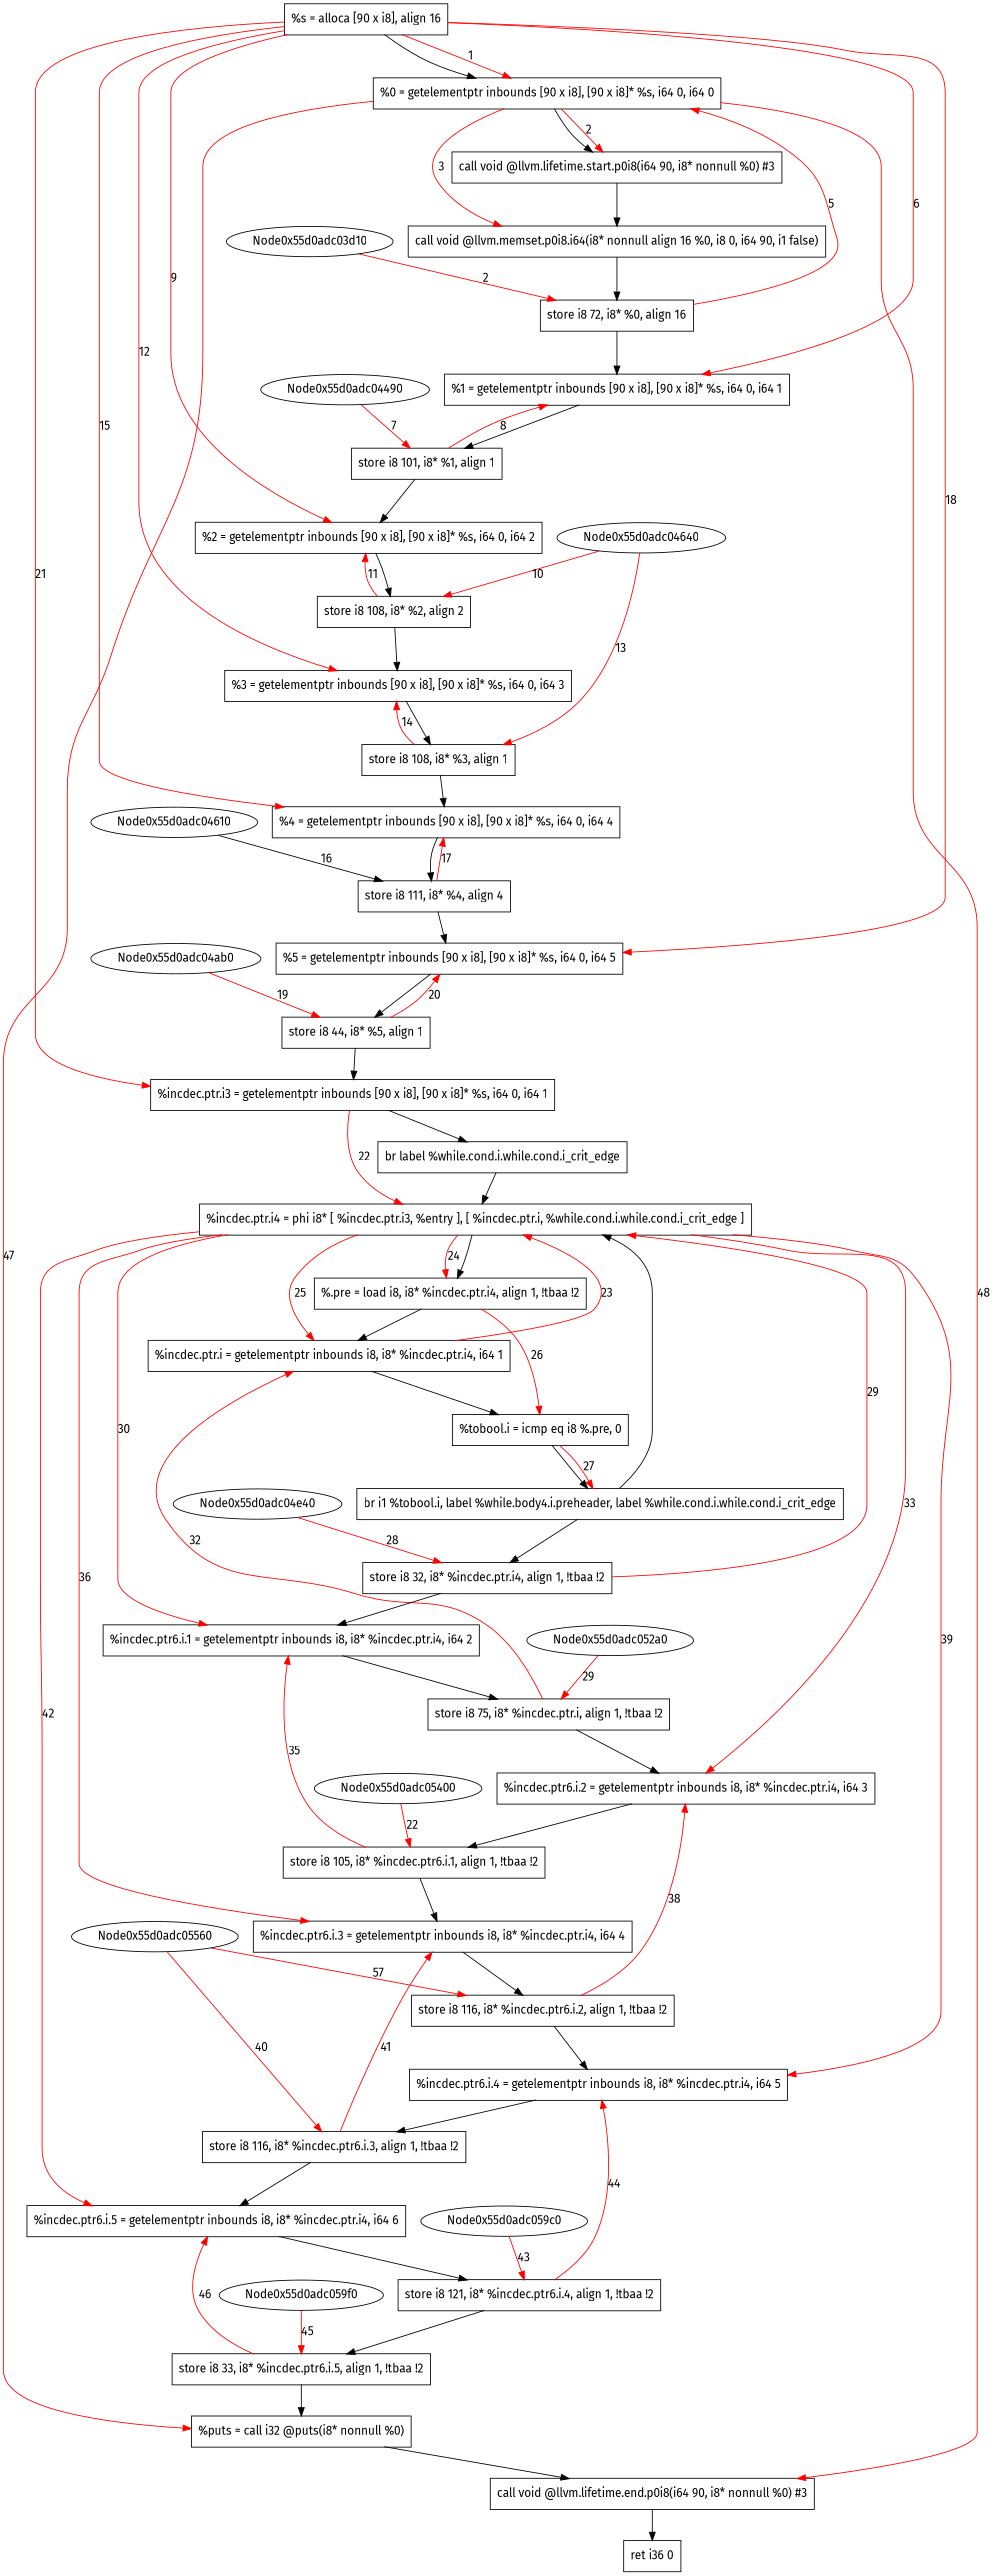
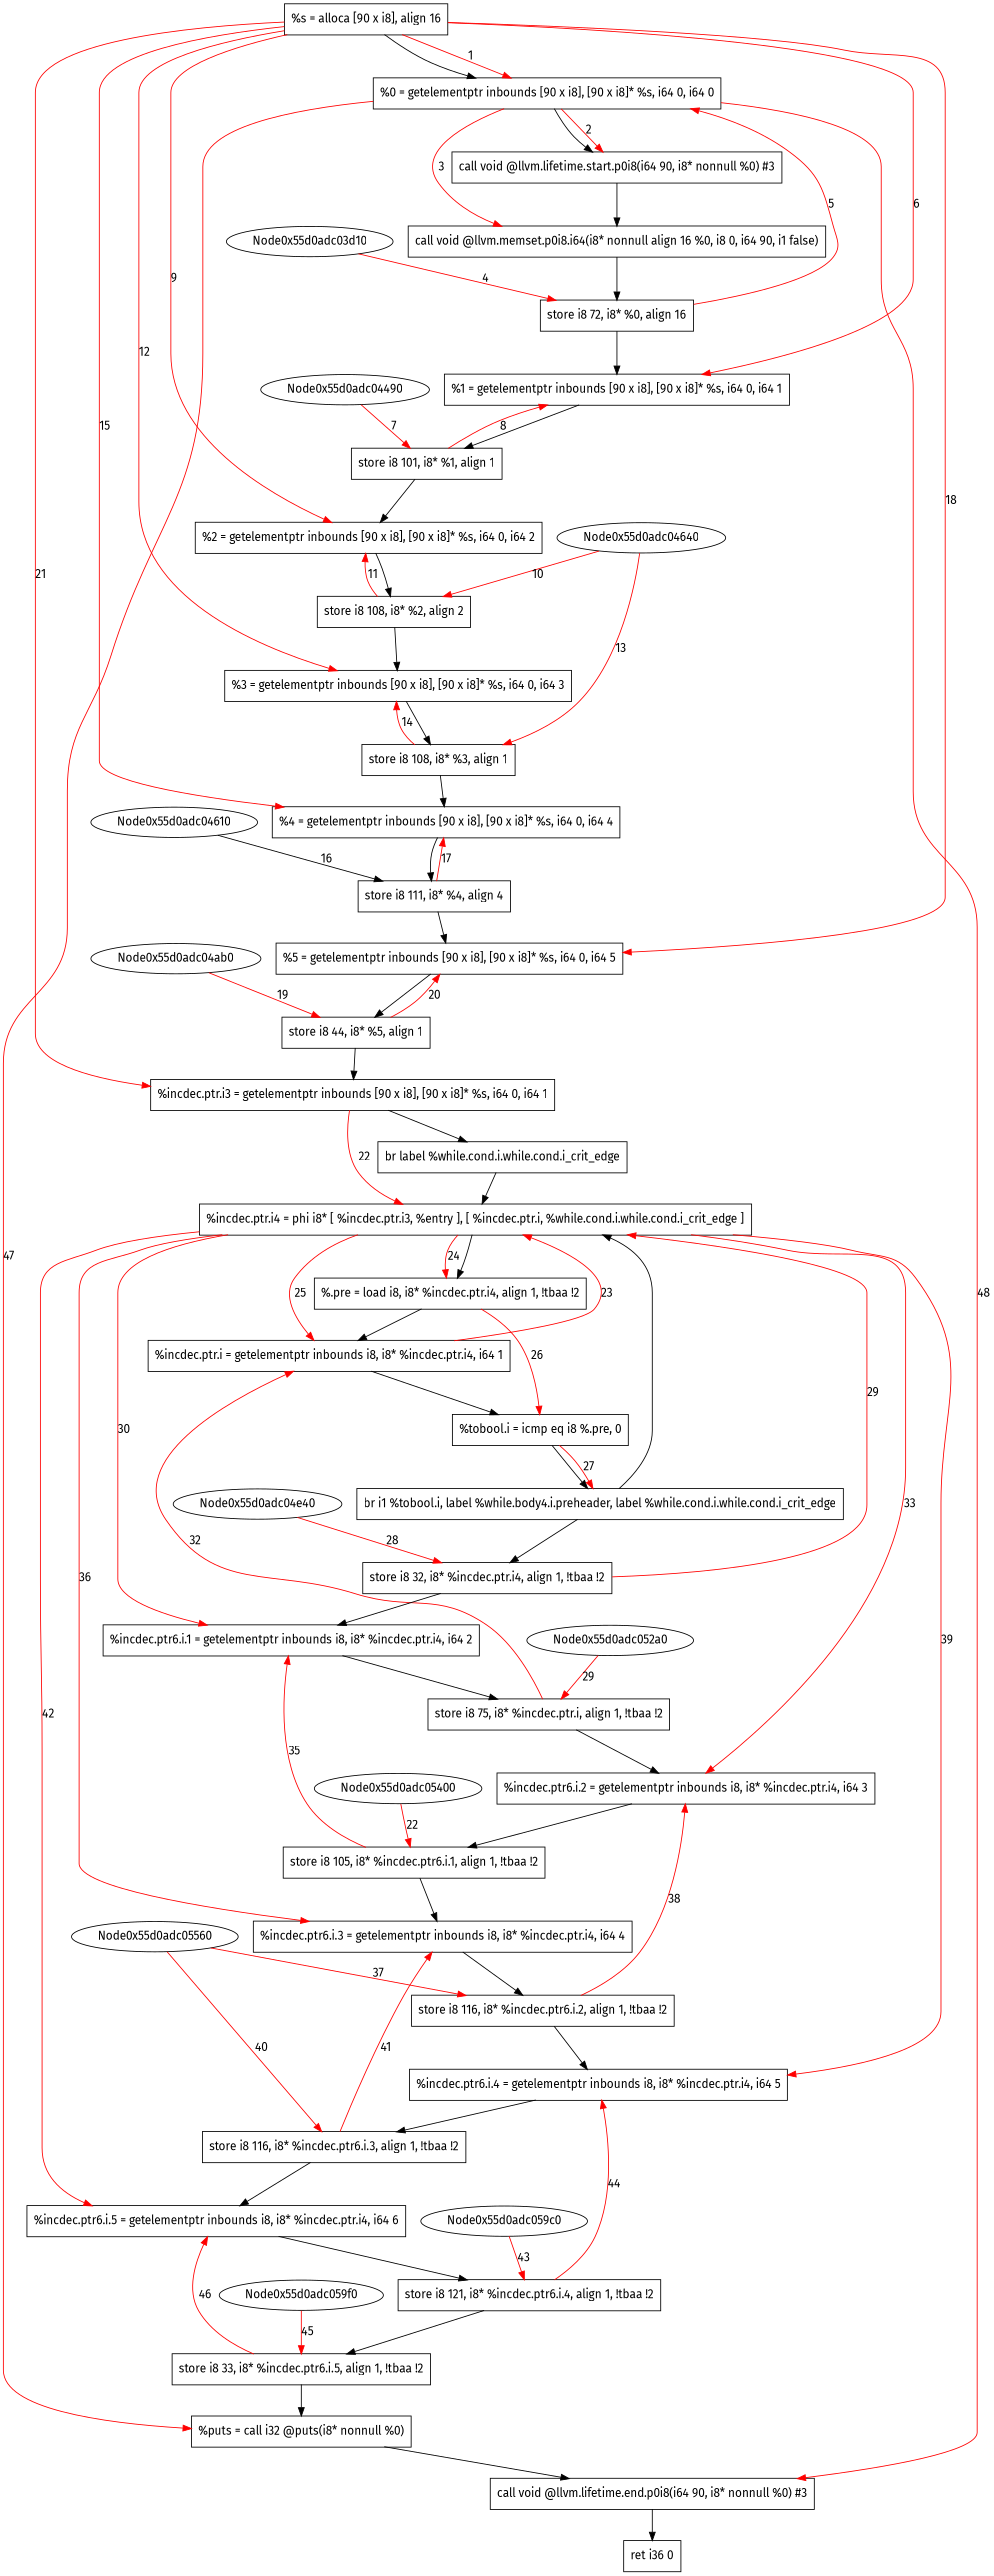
edge "Node0x55d0adc03d10" -> "store i8 72, i8* %0, align 16": label "2" -> "4"
edge "Node0x55d0adc05560" -> "store i8 116, i8* %incdec.ptr6.i.2, align 1, !tbaa !2": label "57" -> "37"
